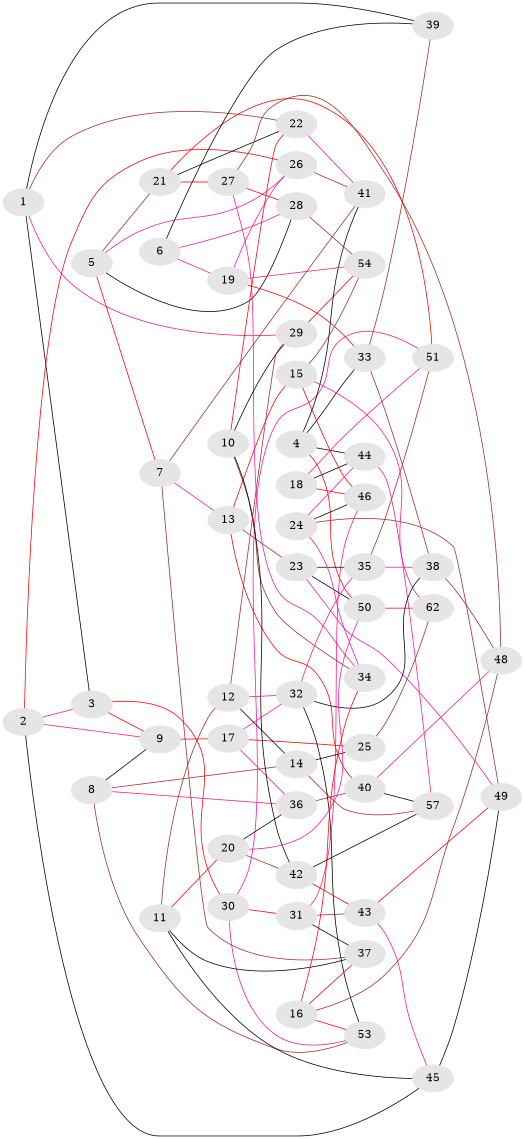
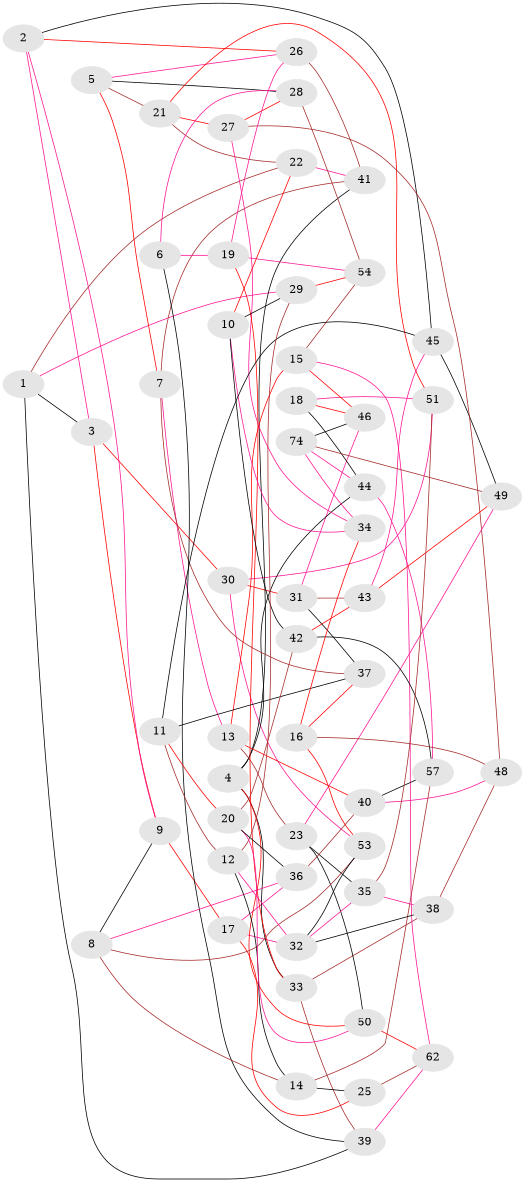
edge "22" -- "21": color black -> brown
node "24": label "24" -> "74"
edge "10" -- "34": color brown -> deeppink
edge "62" -- "39": added
